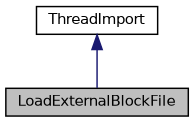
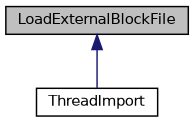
edge "LoadExternalBlockFile" -> "ThreadImport": reversed
